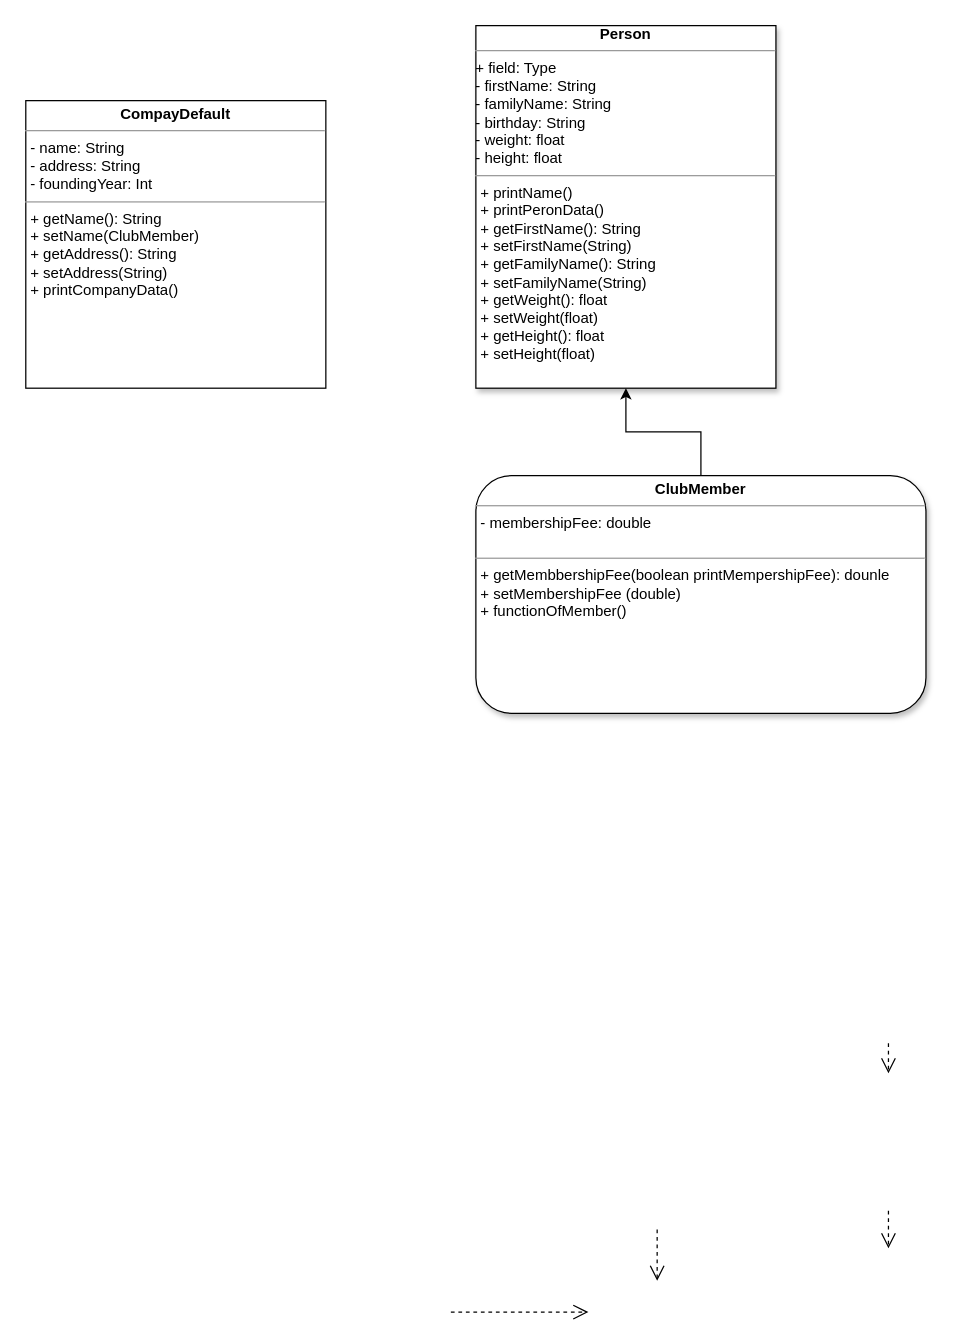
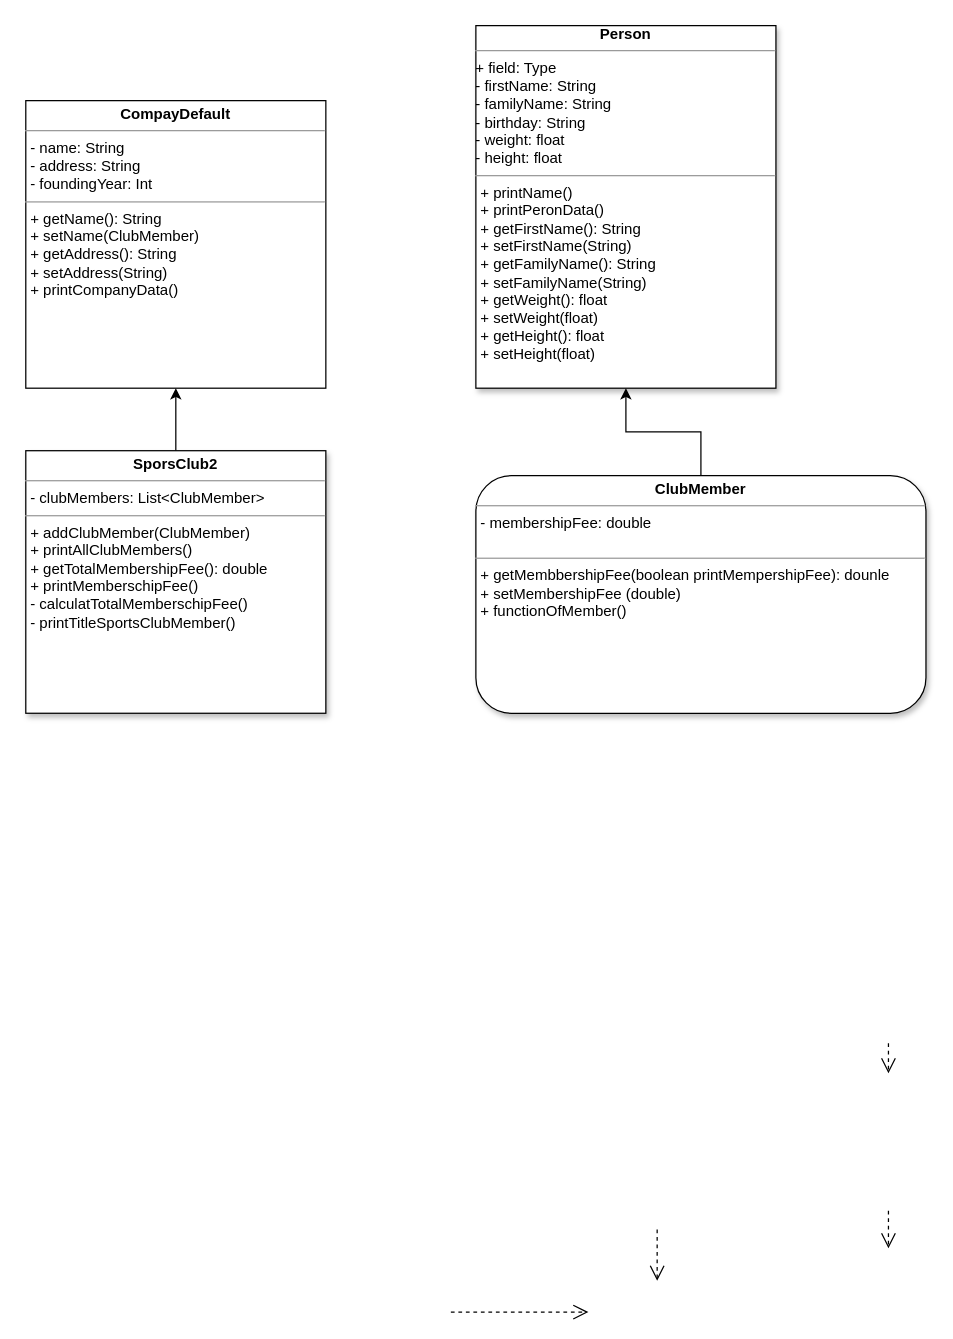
edge "SporsClub2 - clubMembers: List<ClubMember> + addClubMember(ClubMember) + printAllClubMembers() + getTotalMembershipFee(): double + printMemberschipFee() - calculatTotalMemberschipFee() - printTitleSportsClubMember()" -> "CompayDefault - name: String - address: String - foundingYear: Int + getName(): String + setName(ClubMember) + getAddress(): String + setAddress(String) + printCompanyData()": added
node "SporsClub2 - clubMembers: List<ClubMember> + addClubMember(ClubMember) + printAllClubMembers() + getTotalMembershipFee(): double + printMemberschipFee() - calculatTotalMemberschipFee() - printTitleSportsClubMember()": added
